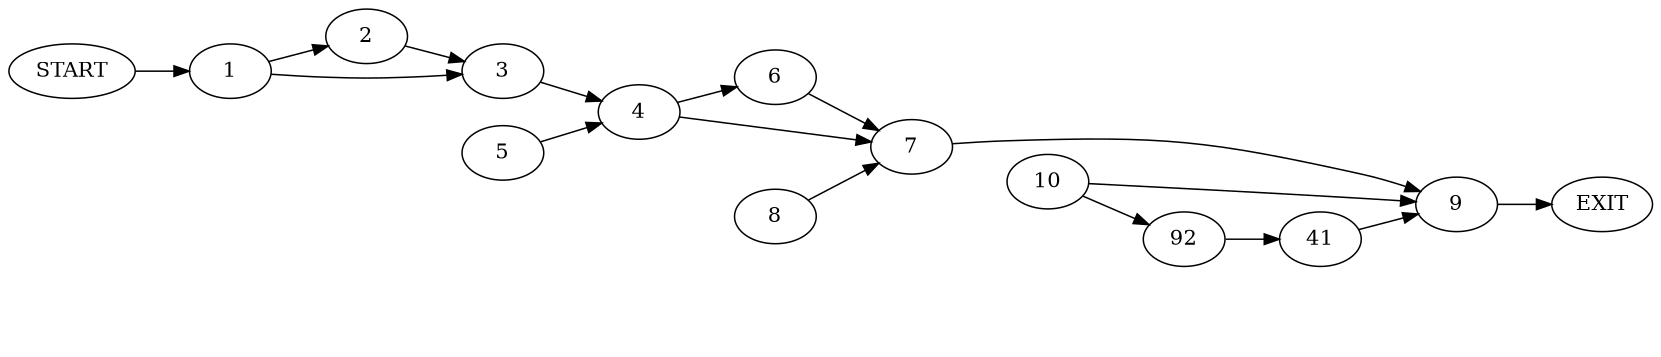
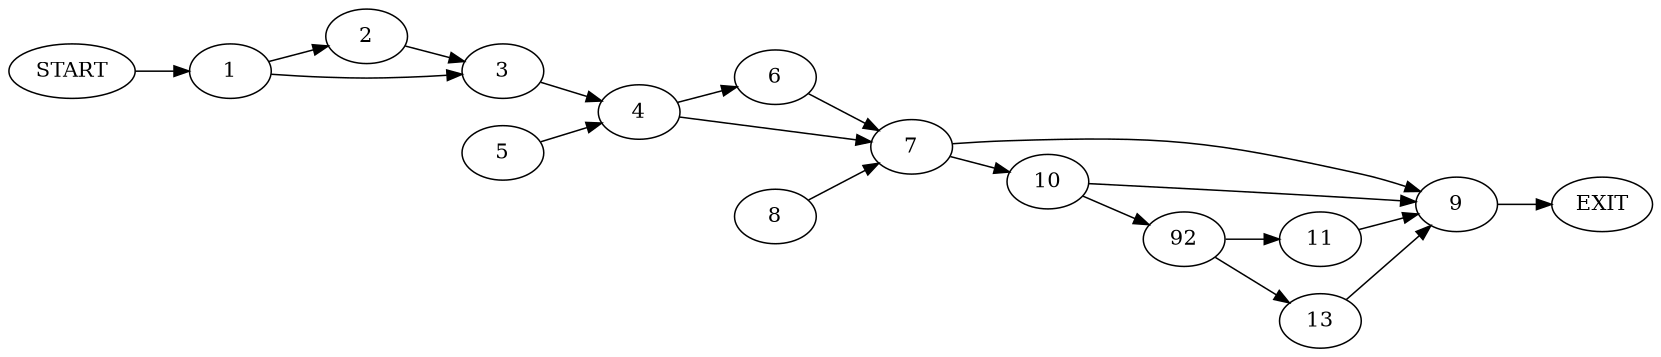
edge "7" -> "10": added
node "41": label "41" -> "11"
node "13": added
